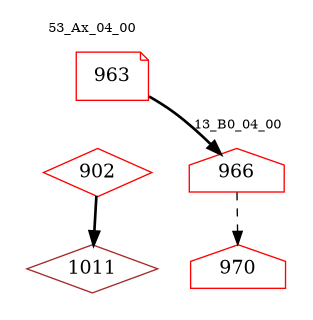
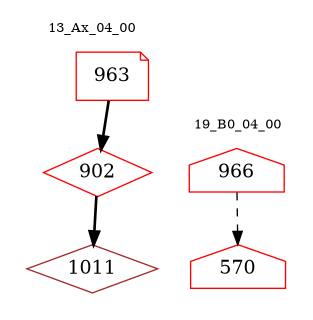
cluster "53_Ax_04_00": label "53_Ax_04_00" -> "13_Ax_04_00"
edge "963" -> "966": now "963" -> "902"
cluster "13_B0_04_00": label "13_B0_04_00" -> "19_B0_04_00"
node "970": label "970" -> "570"
